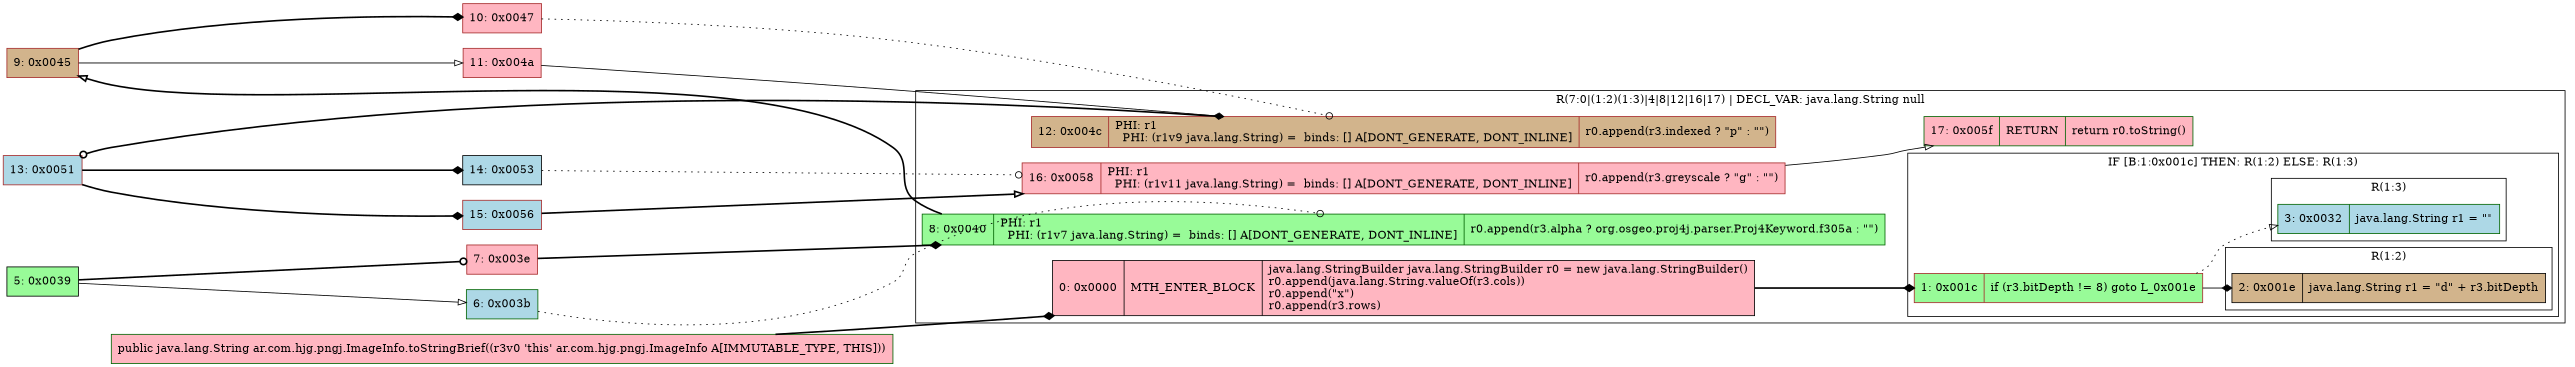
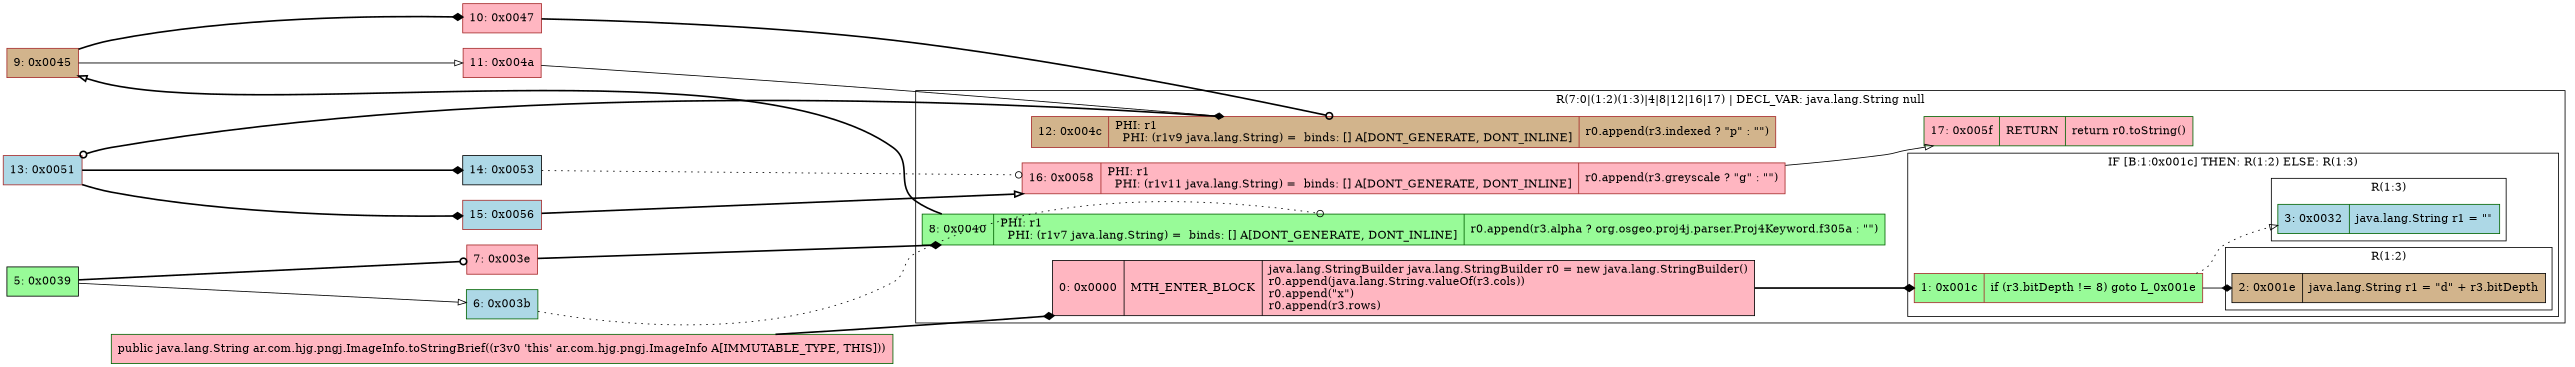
edge "10: 0x0047" -> "12: 0x004c": style dotted -> bold
